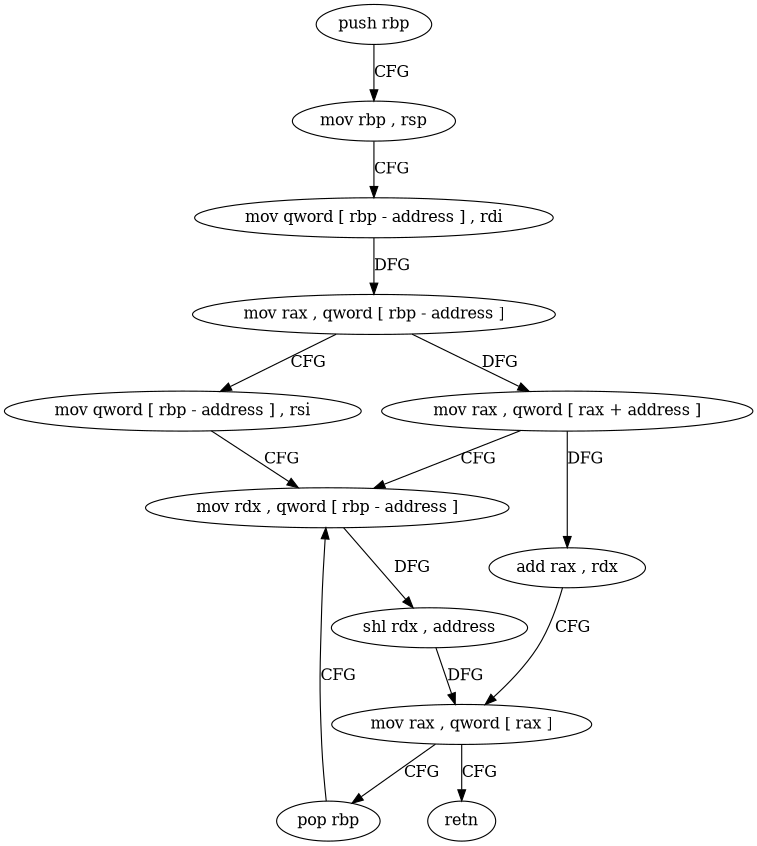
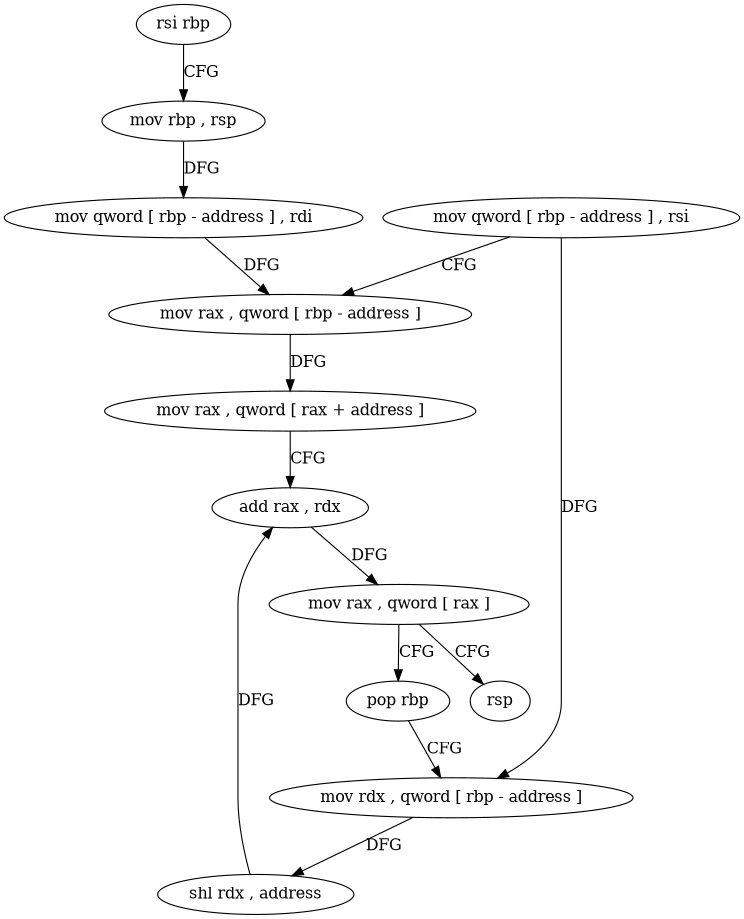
node "push rbp": label "push rbp" -> "rsi rbp"
edge "mov rbp , rsp" -> "mov qword [ rbp - address ] , rdi": label "CFG" -> "DFG"
edge "mov rax , qword [ rbp - address ]" -> "mov qword [ rbp - address ] , rsi": reversed
edge "mov rax , qword [ rax + address ]" -> "mov rdx , qword [ rbp - address ]": removed, label "CFG"
edge "mov qword [ rbp - address ] , rsi" -> "mov rdx , qword [ rbp - address ]": label "CFG" -> "DFG"
edge "mov rax , qword [ rax + address ]" -> "add rax , rdx": label "DFG" -> "CFG"
edge "add rax , rdx" -> "mov rax , qword [ rax ]": label "CFG" -> "DFG"
edge "shl rdx , address" -> "mov rax , qword [ rax ]": now "shl rdx , address" -> "add rax , rdx"
node "retn": label "retn" -> "rsp"
